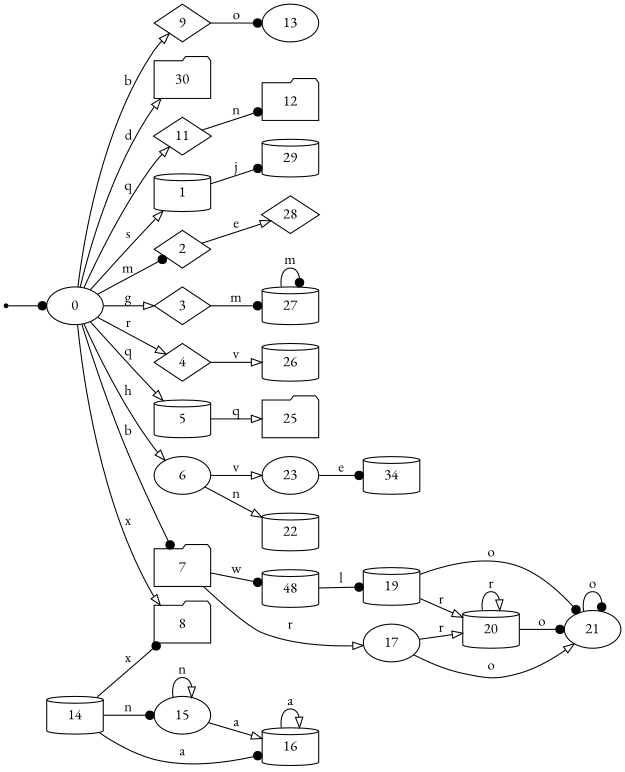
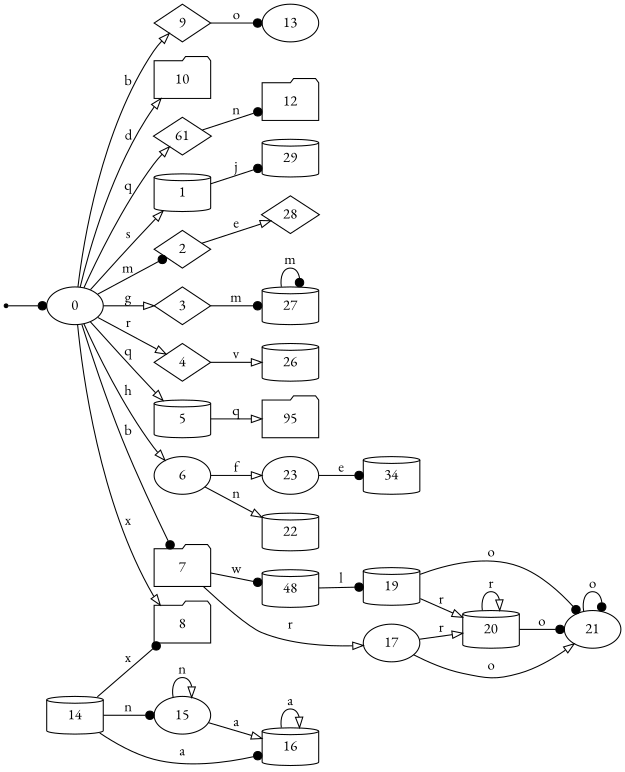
node "30": label "30" -> "10"
node "11": label "11" -> "61"
node "25": label "25" -> "95"
edge "6" -> "23": label "v" -> "f"
